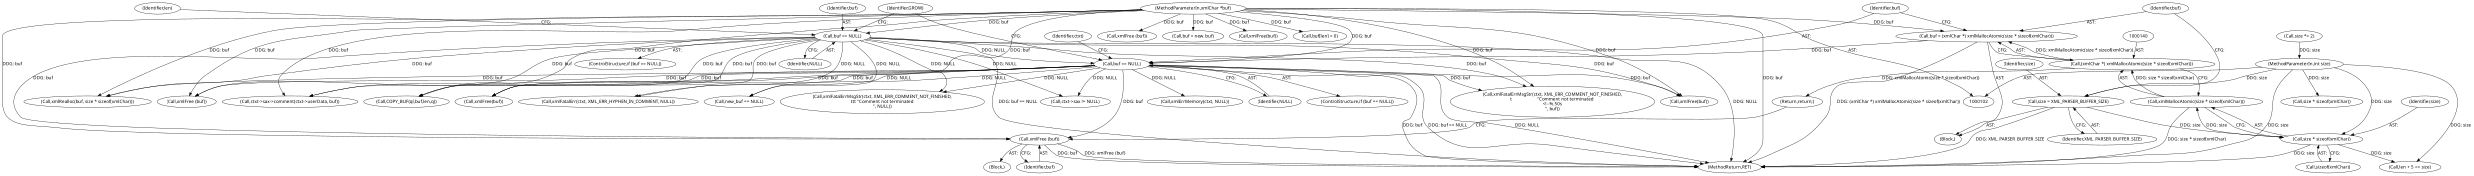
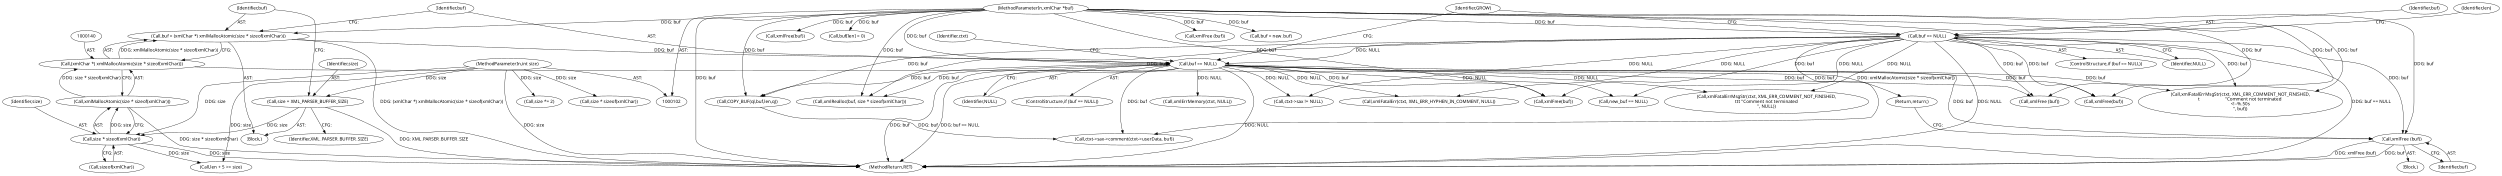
edge "(MethodParameterIn,xmlChar *buf)" -> "(Call,ctxt->sax->comment(ctxt->userData, buf))": now "(Call,COPY_BUF(ql,buf,len,q))" -> "(Call,ctxt->sax->comment(ctxt->userData, buf))"
edge "(Call,size *= 2)" -> "(MethodParameterIn,int size)": reversed
edge "(Identifier,XML_PARSER_BUFFER_SIZE)" -> "(Call,size = XML_PARSER_BUFFER_SIZE)": removed, label "AST:"
